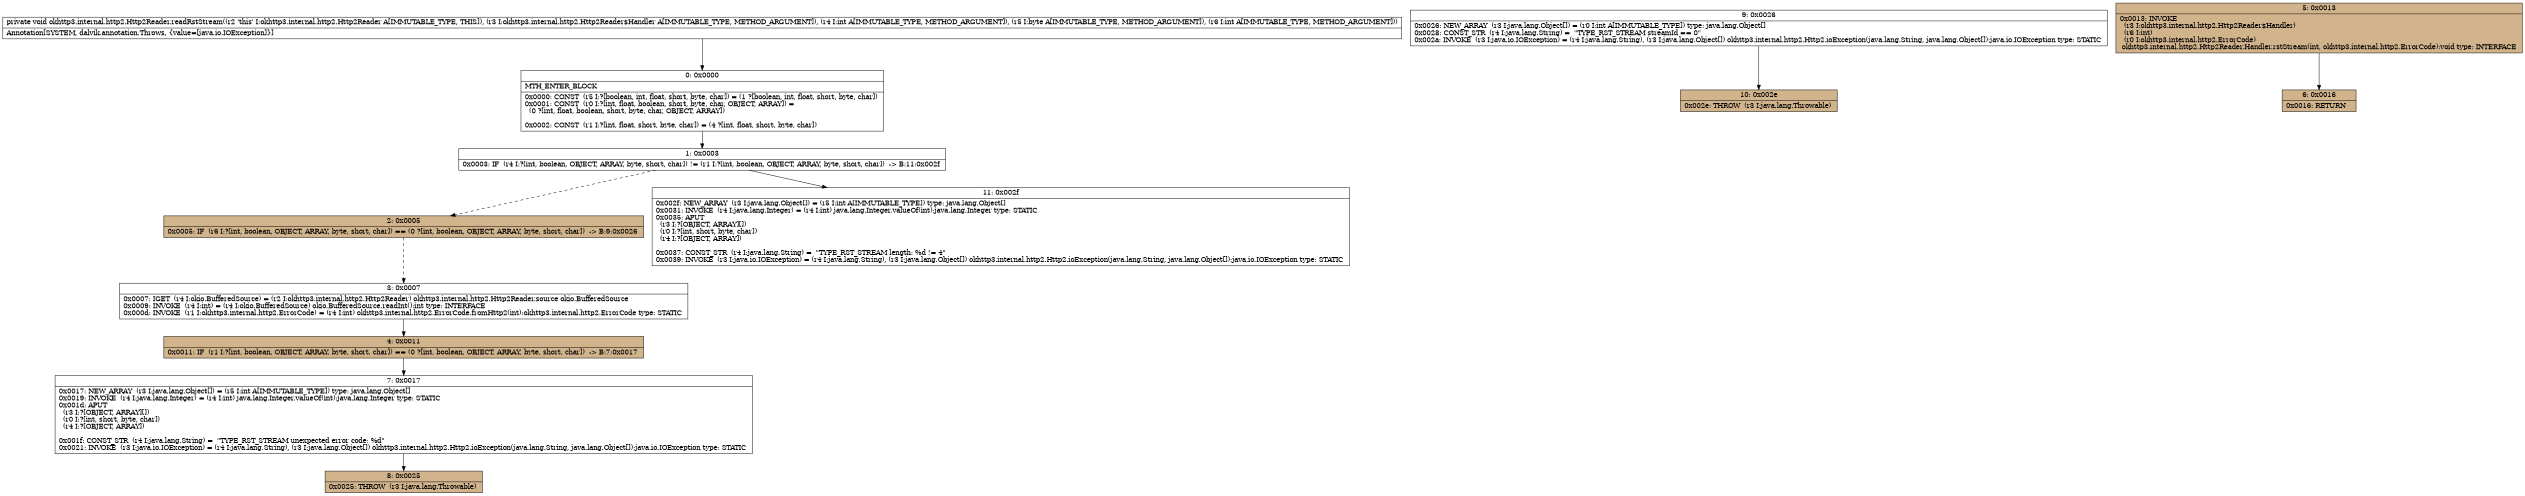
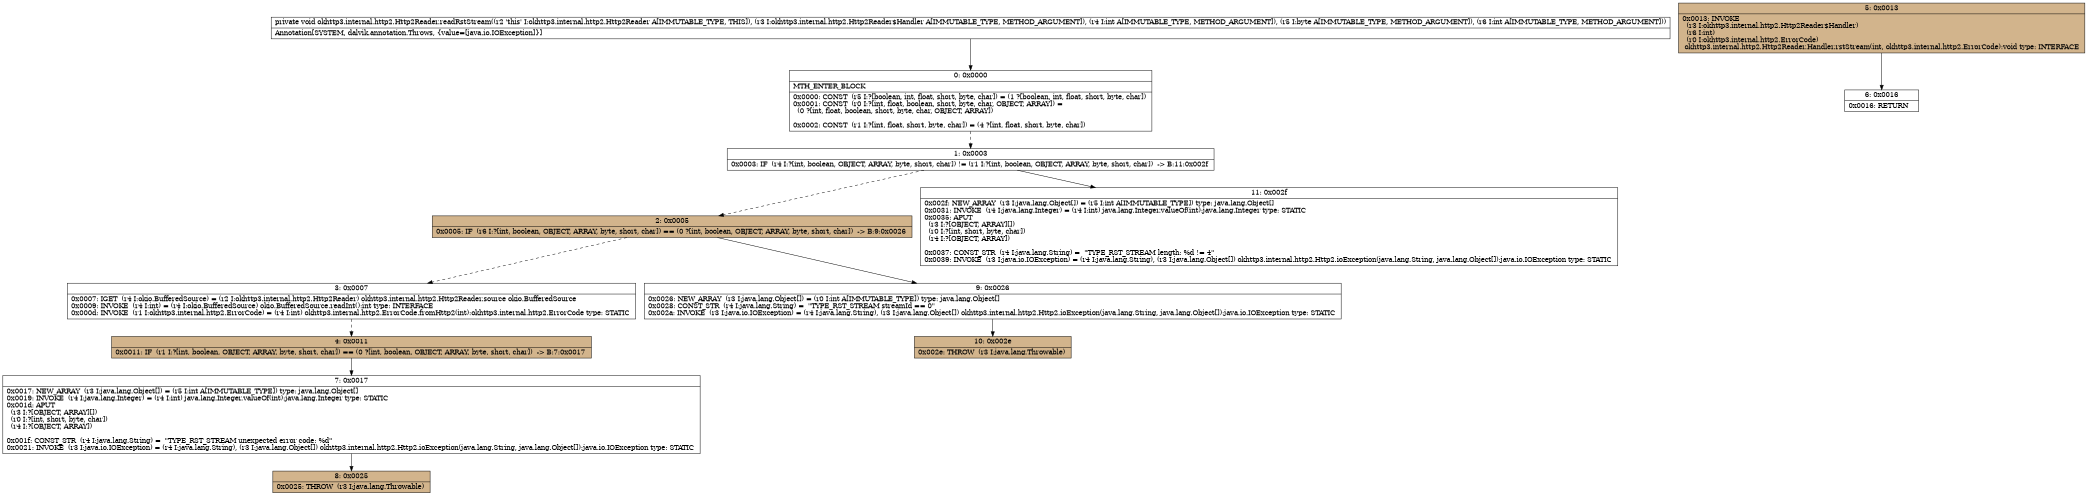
node "6: 0x0016": fillcolor tan -> white
edge "0: 0x0000" -> "1: 0x0003": style solid -> dashed
edge "2: 0x0005" -> "9: 0x0026": added
edge "3: 0x0007" -> "4: 0x0011": style solid -> dashed
